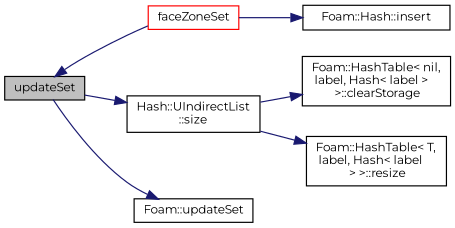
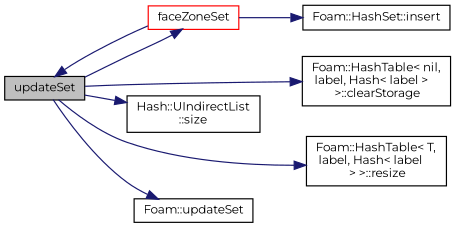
node "Foam::Hash::insert": label "Foam::Hash::insert" -> "Foam::HashSet::insert"
edge "updateSet" -> "faceZoneSet": added
edge "Hash::UIndirectList ::size" -> "Foam::HashTable< nil, label, Hash< label > >::clearStorage": now "updateSet" -> "Foam::HashTable< nil, label, Hash< label > >::clearStorage"
edge "Hash::UIndirectList ::size" -> "Foam::HashTable< T, label, Hash< label > >::resize": now "updateSet" -> "Foam::HashTable< T, label, Hash< label > >::resize"
